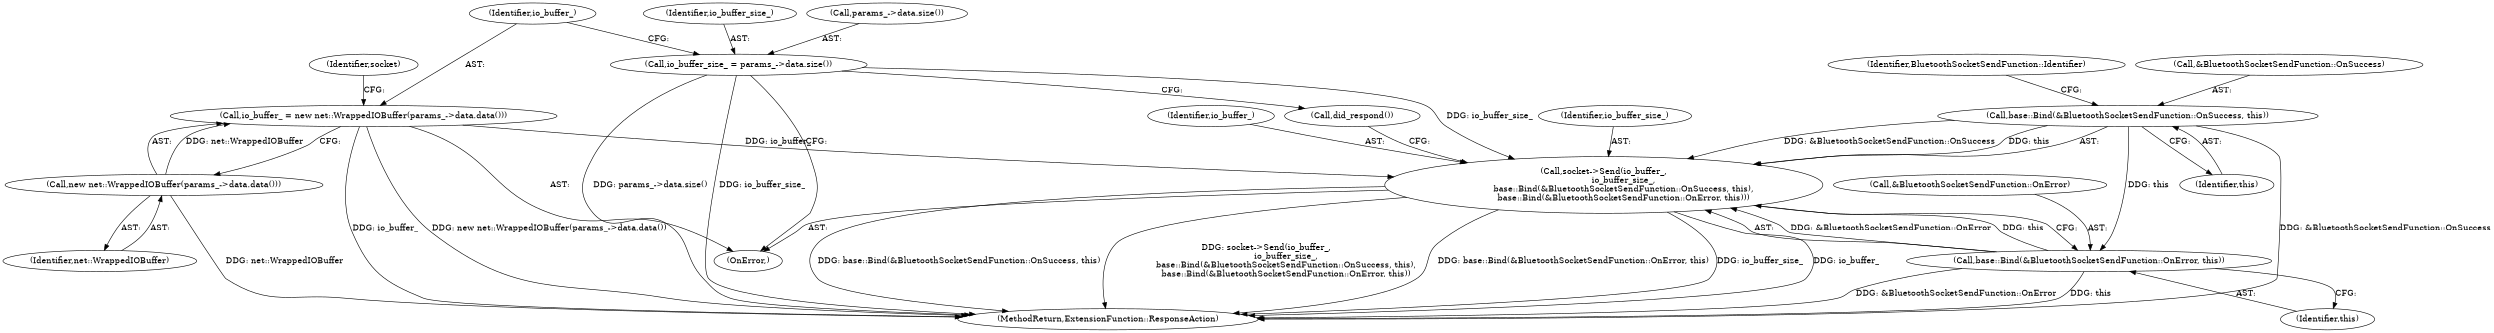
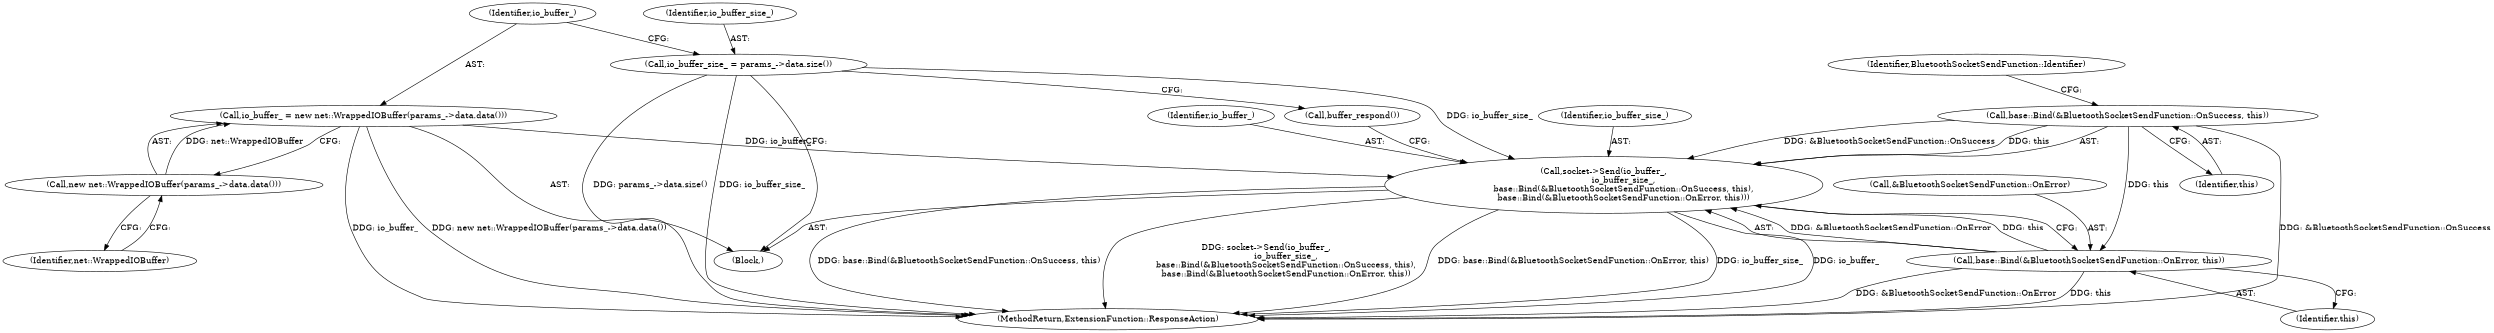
node "(Call,params_->data.size())": removed
node "(Identifier,socket)": removed
node "(Call,&BluetoothSocketSendFunction::OnSuccess)": removed
node "(Call,did_respond())": label "(Call,did_respond())" -> "(Call,buffer_respond())"
edge "(Call,new net::WrappedIOBuffer(params_->data.data()))" -> "(Identifier,net::WrappedIOBuffer)": label "AST: " -> "CFG: "
edge "(Identifier,net::WrappedIOBuffer)" -> "(Call,new net::WrappedIOBuffer(params_->data.data()))": label "AST: " -> "CFG: "
node "(OnError,)": label "(OnError,)" -> "(Block,)"
edge "(Call,new net::WrappedIOBuffer(params_->data.data()))" -> "(MethodReturn,ExtensionFunction::ResponseAction)": removed, label "DDG: net::WrappedIOBuffer"
